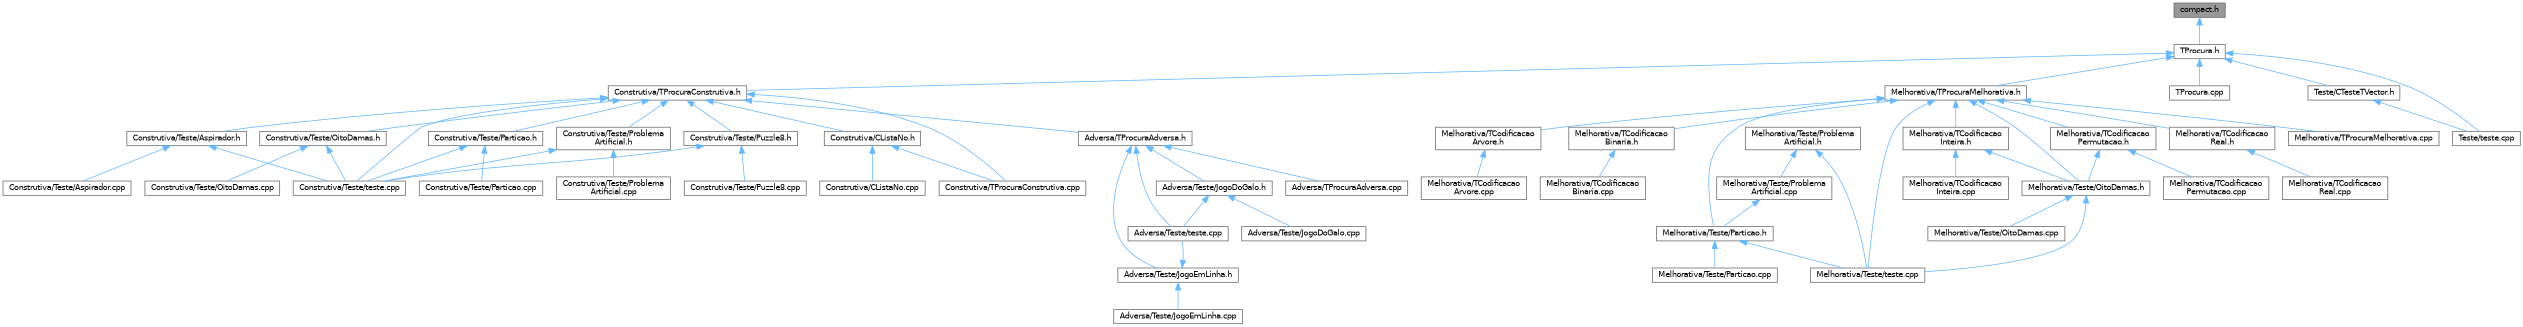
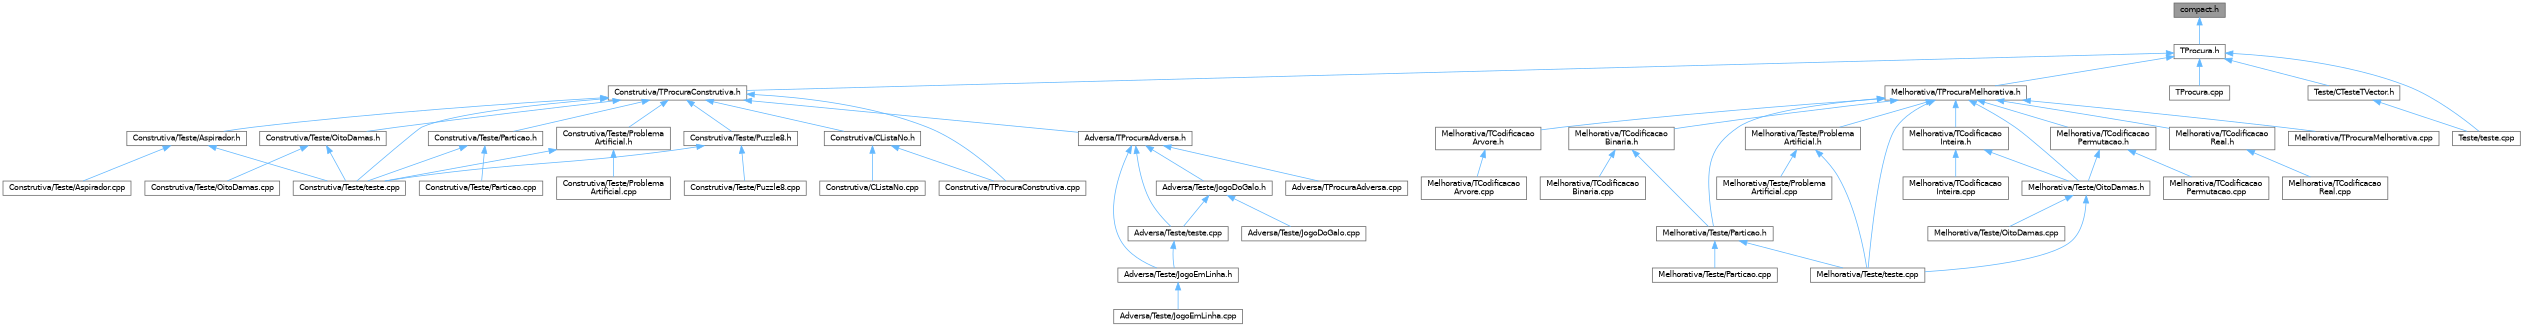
edge "Melhorativa/Teste/Problema Artificial.h" -> "Melhorativa/TProcuraMelhorativa.h": added
edge "Melhorativa/Teste/Particao.h" -> "Melhorativa/Teste/Problema Artificial.cpp": now "Melhorativa/Teste/Particao.h" -> "Melhorativa/TCodificacao Binaria.h"
edge "Adversa/Teste/teste.cpp" -> "Adversa/Teste/JogoEmLinha.h": reversed
